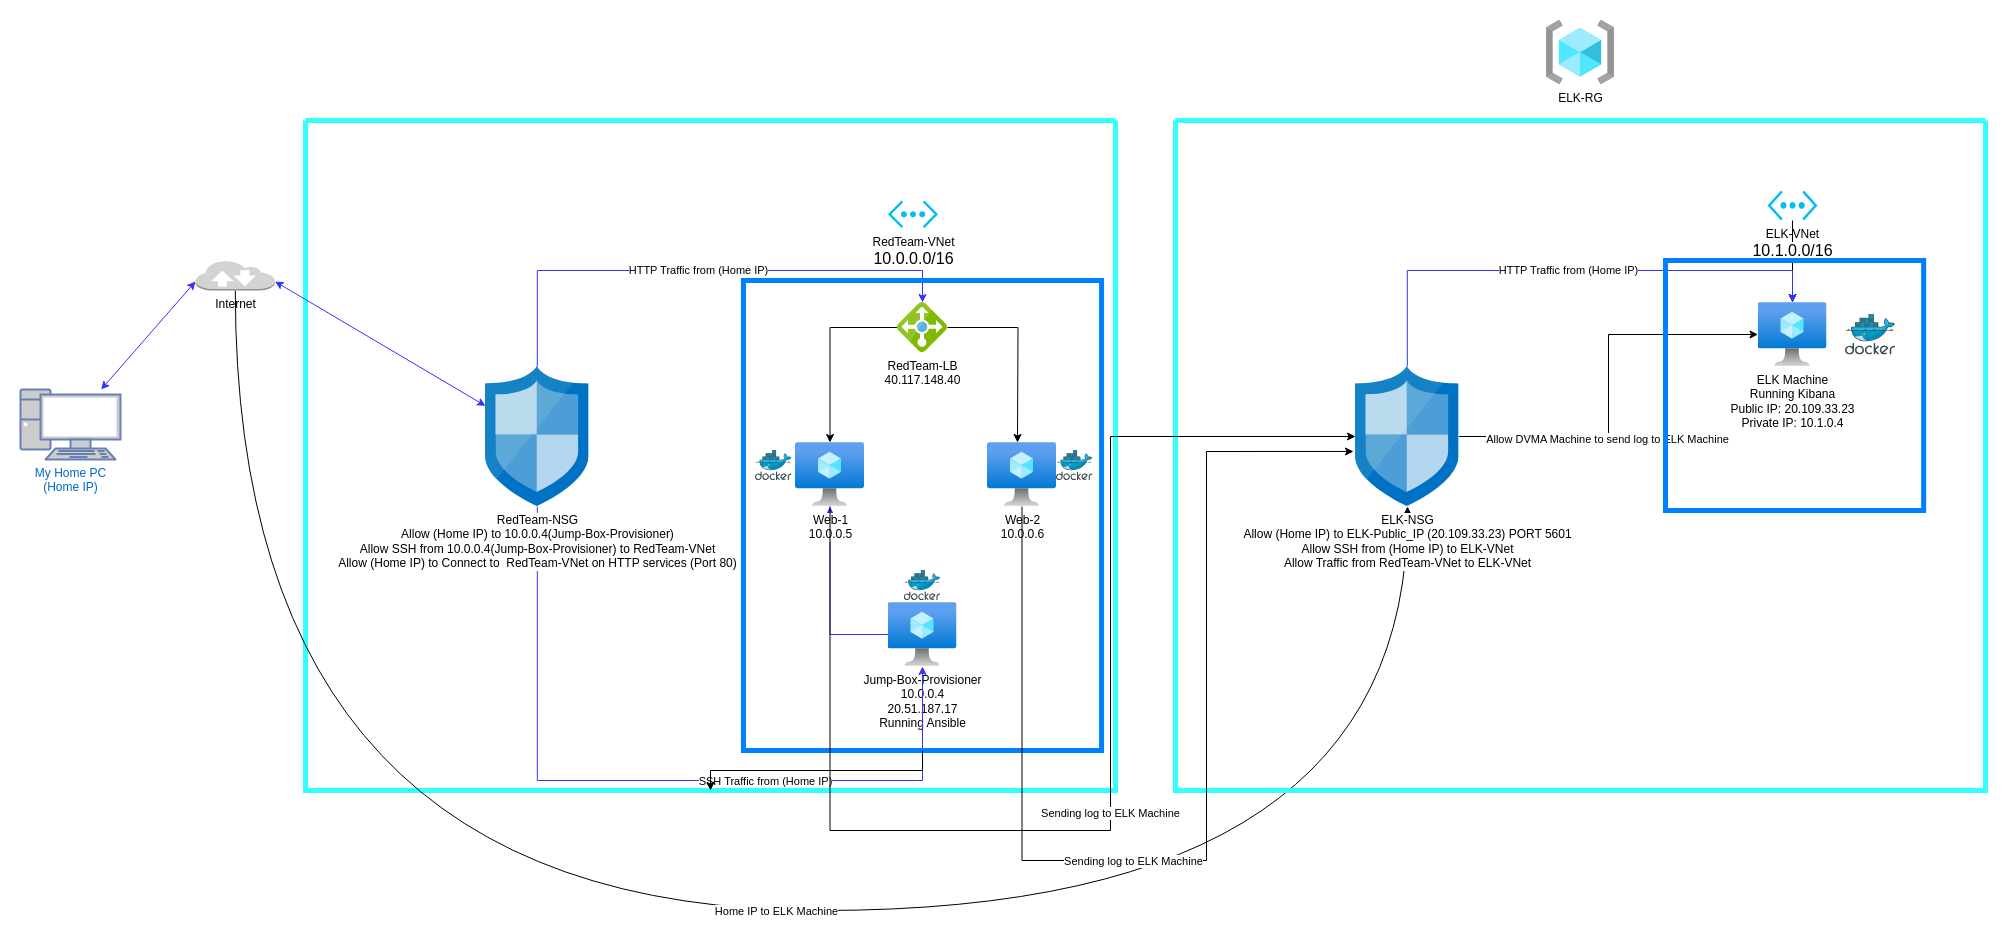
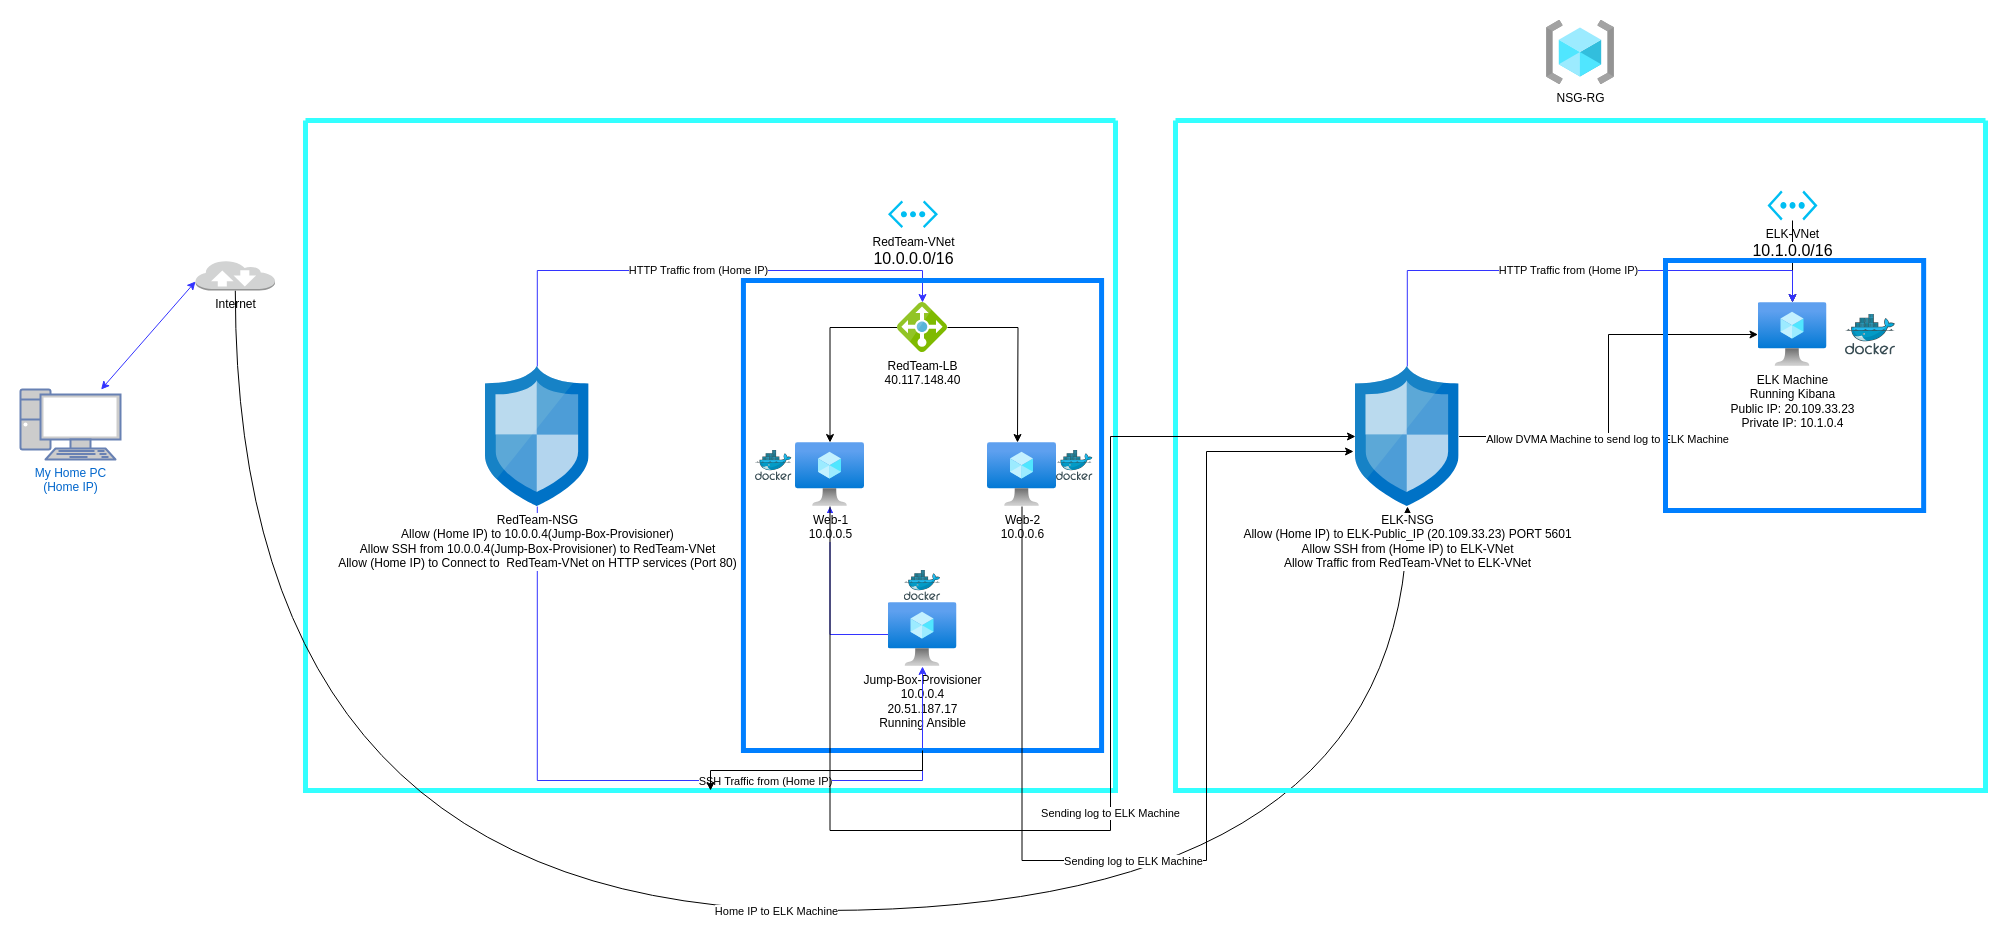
node "ELK-RG": label "ELK-RG" -> "NSG-RG"
edge "Internet" -- "RedTeam-NSG Allow (Home IP) to 10.0.0.4(Jump-Box-Provisioner) Allow SSH from 10.0.0.4(Jump-Box-Provisioner) to RedTeam-VNet Allow (Home IP) to Connect to RedTeam-VNet on HTTP services (Port 80)": removed
